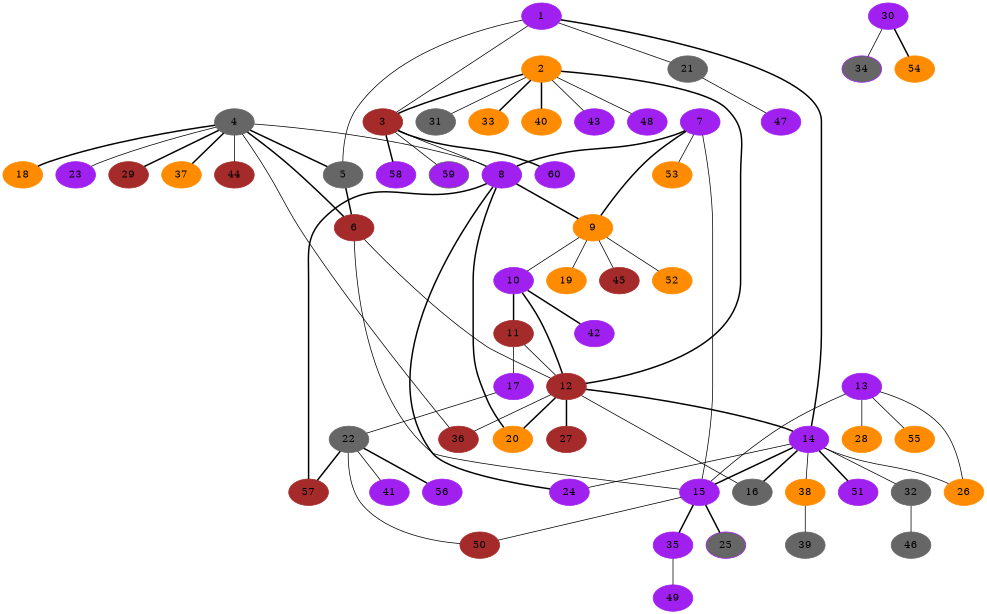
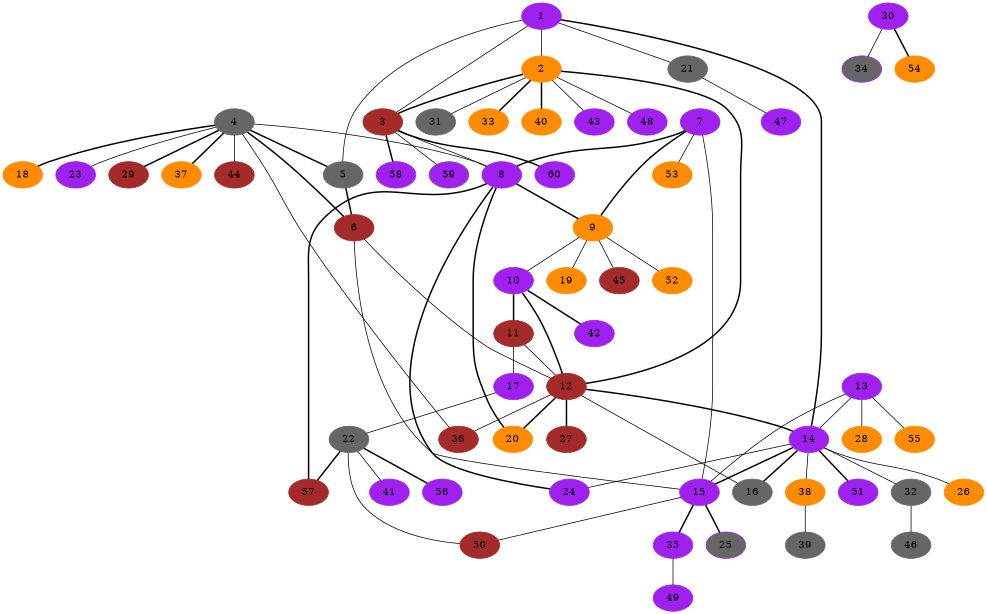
edge "1" -- "2": added
edge "13" -- "26": now "13" -- "14"
